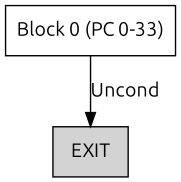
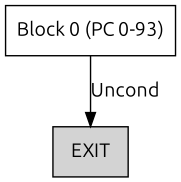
node "Block 0 (PC 0-33)": label "Block 0 (PC 0-33)" -> "Block 0 (PC 0-93)"
